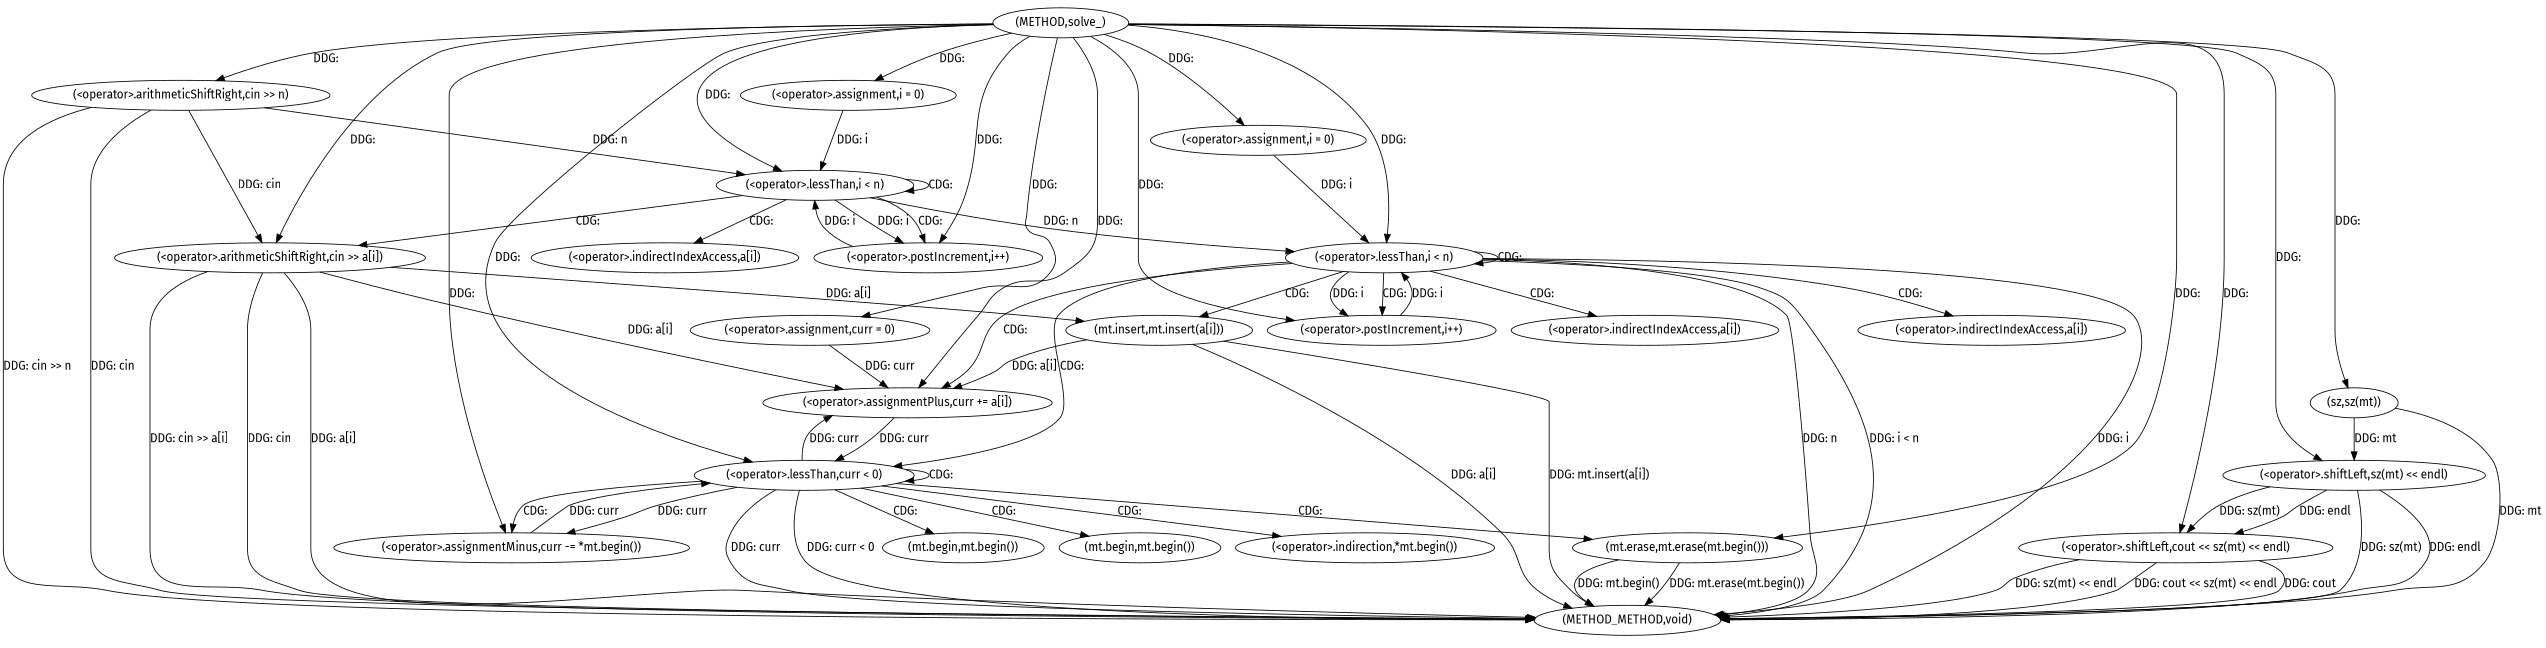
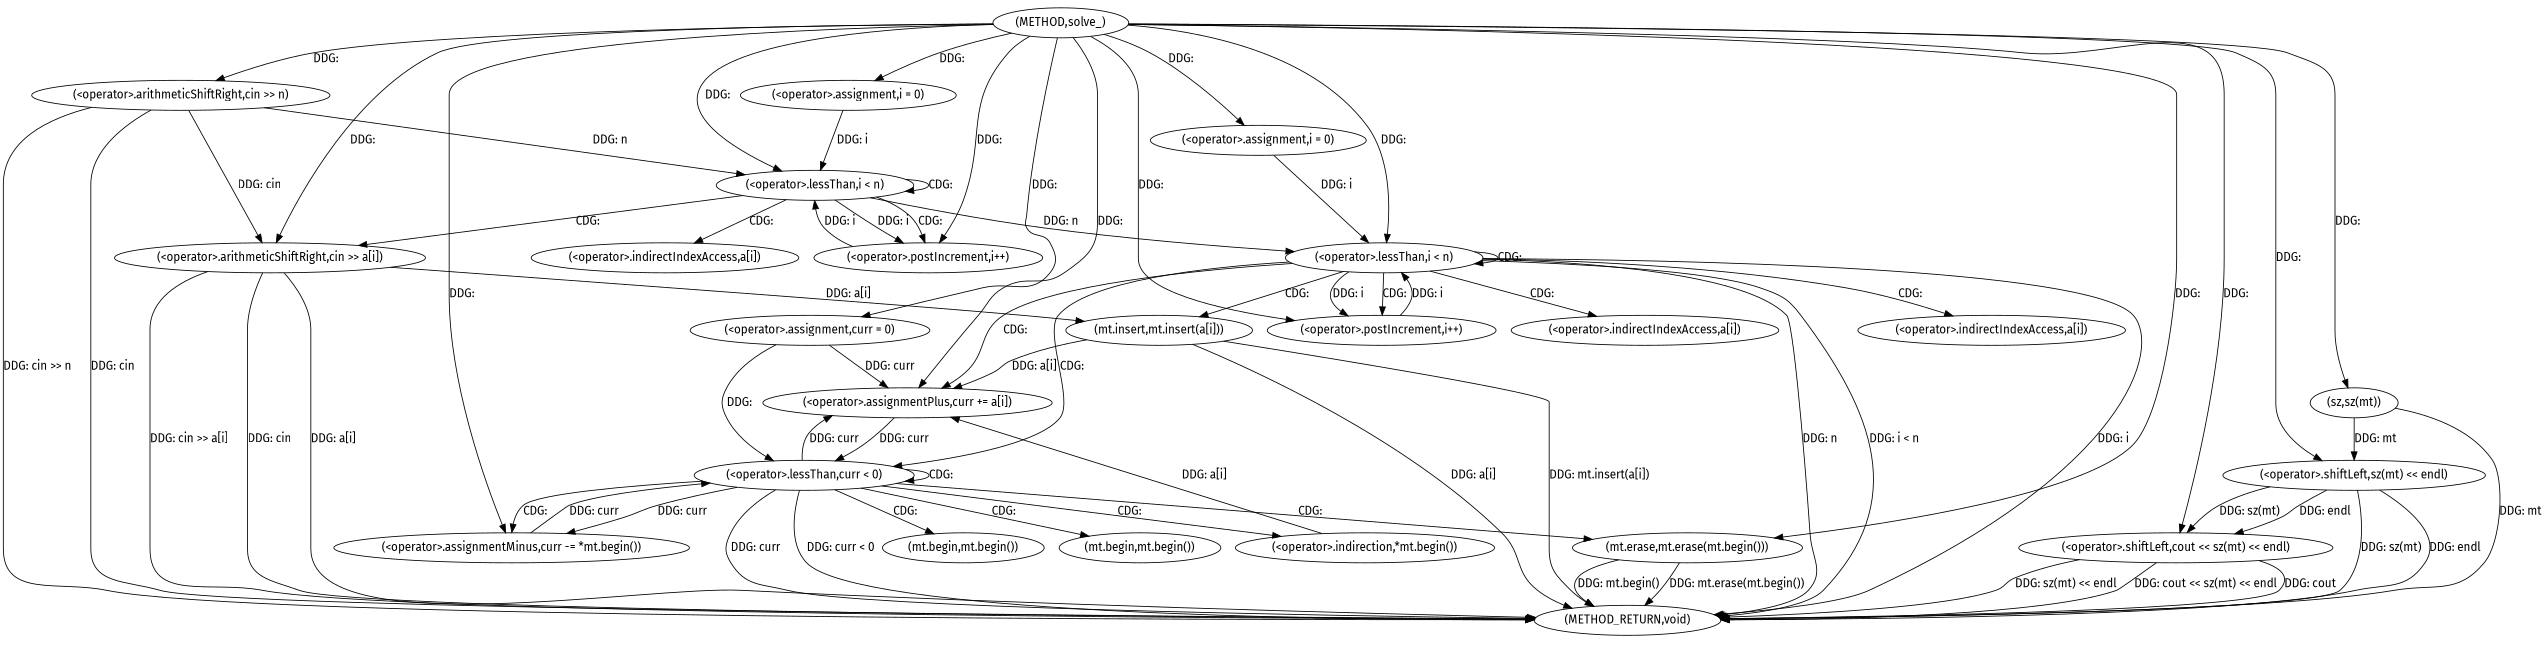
edge "(METHOD,solve_)" -> "(<operator>.lessThan,curr < 0)": now "(<operator>.assignment,curr = 0)" -> "(<operator>.lessThan,curr < 0)"
edge "(<operator>.arithmeticShiftRight,cin >> a[i])" -> "(<operator>.assignmentPlus,curr += a[i])": now "(<operator>.indirection,*mt.begin())" -> "(<operator>.assignmentPlus,curr += a[i])"
node "(METHOD_METHOD,void)": label "(METHOD_METHOD,void)" -> "(METHOD_RETURN,void)"
